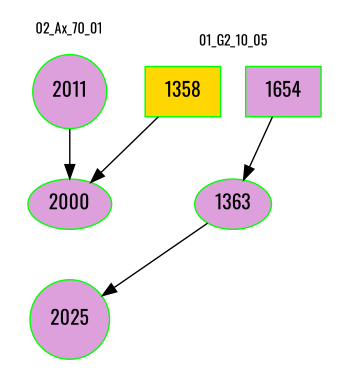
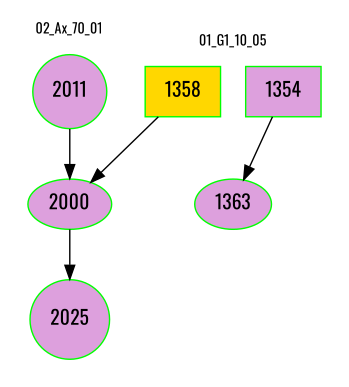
cluster "01_G2_10_05": label "01_G2_10_05" -> "01_G1_10_05"
node "1654": label "1654" -> "1354"
edge "1363" -> "2025": now "2000" -> "2025"
